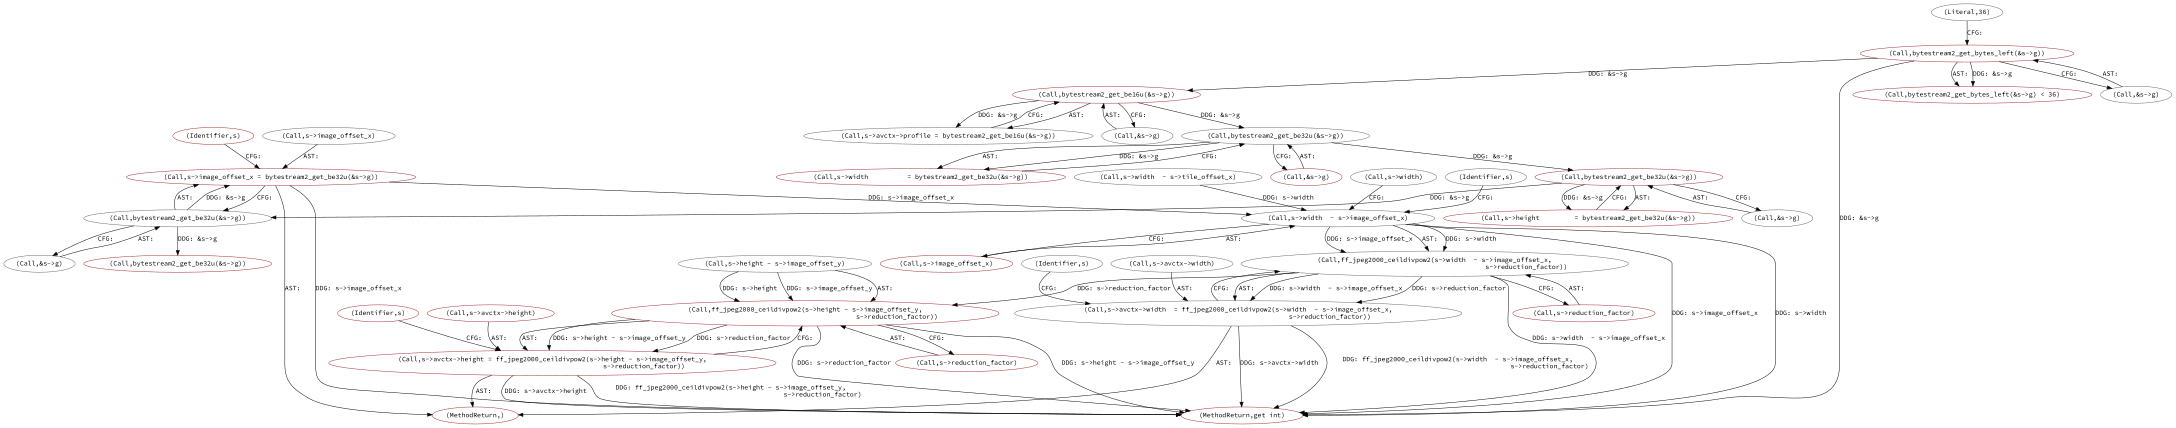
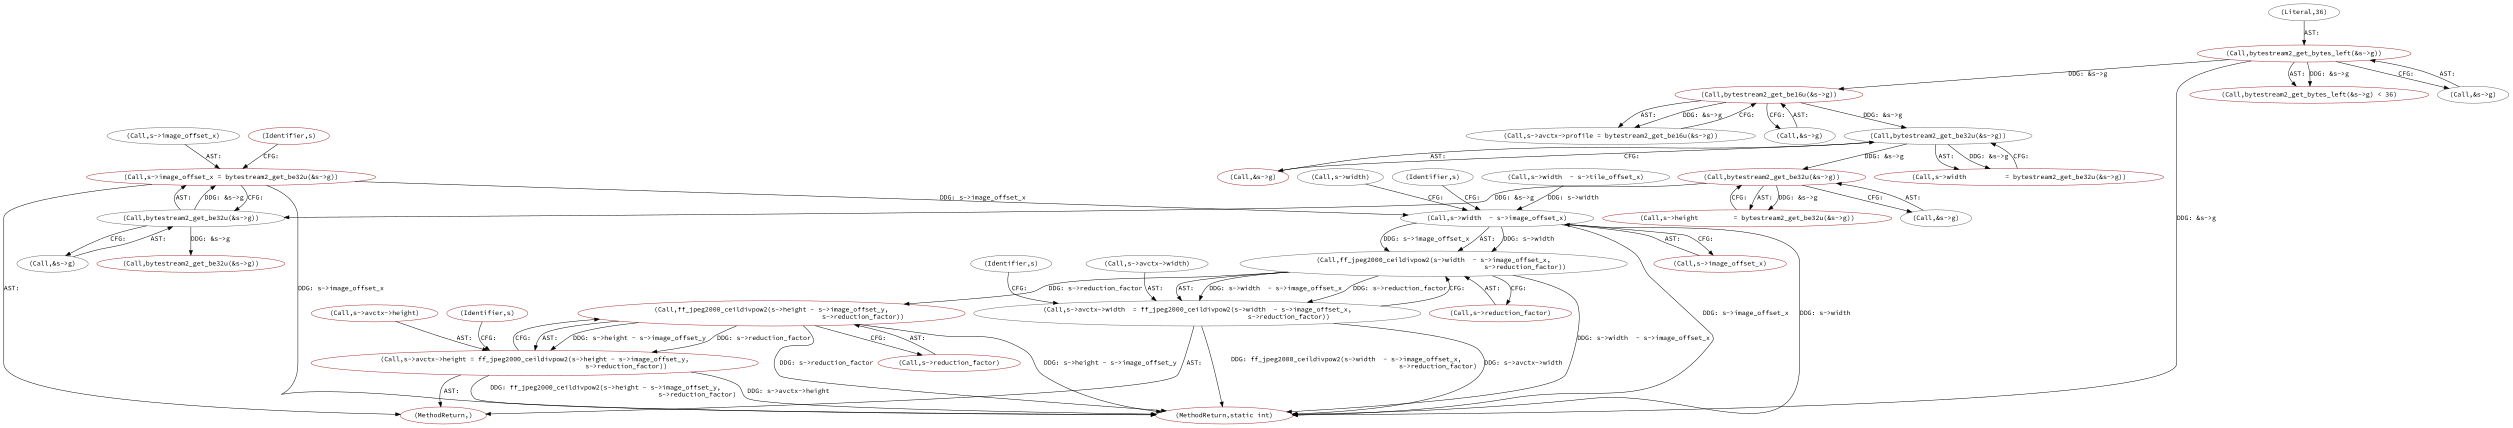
edge "(Literal,36)" -> "(Call,bytestream2_get_bytes_left(&s->g))": label "CFG: " -> "AST: "
node "(Call,s->height - s->image_offset_y)": removed
node "(MethodReturn,get int)": label "(MethodReturn,get int)" -> "(MethodReturn,static int)"
